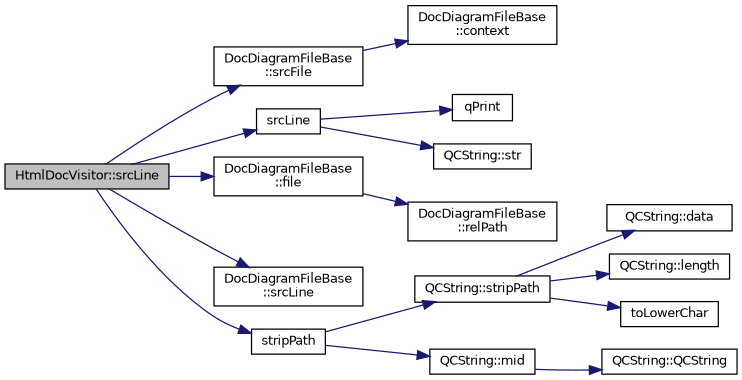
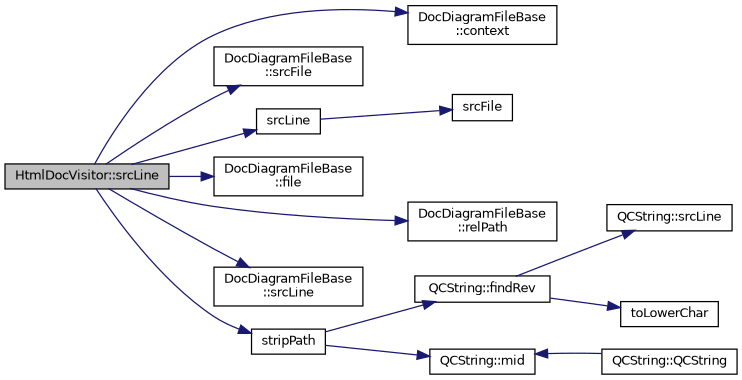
edge "DocDiagramFileBase ::srcFile" -> "DocDiagramFileBase ::context": now "HtmlDocVisitor::srcLine" -> "DocDiagramFileBase ::context"
node "qPrint": label "qPrint" -> "srcFile"
node "QCString::str": removed
edge "DocDiagramFileBase ::file" -> "DocDiagramFileBase ::relPath": now "HtmlDocVisitor::srcLine" -> "DocDiagramFileBase ::relPath"
node "QCString::data": label "QCString::data" -> "QCString::srcLine"
node "QCString::length": removed
node "QCString::stripPath": label "QCString::stripPath" -> "QCString::findRev"
edge "QCString::mid" -> "QCString::QCString": reversed
